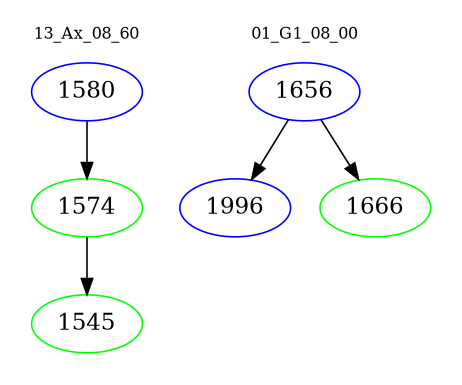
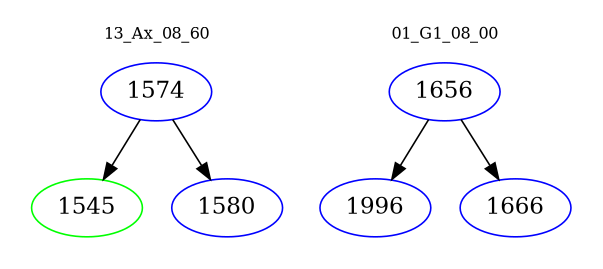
edge "1580" -> "1574": reversed
node "1574": color green -> blue
node "1666": color green -> blue
